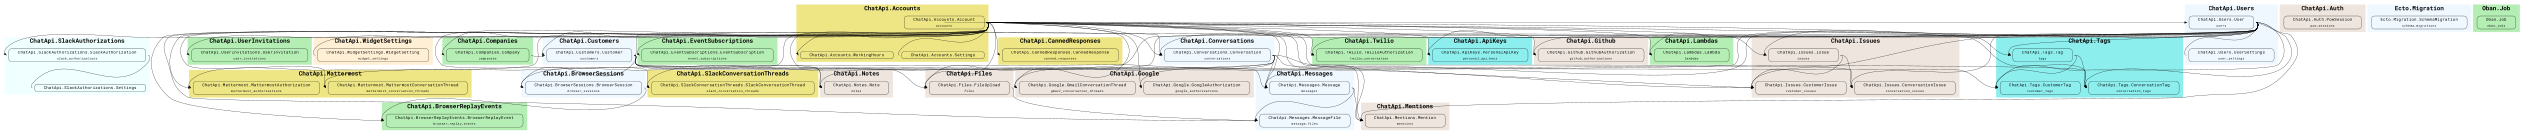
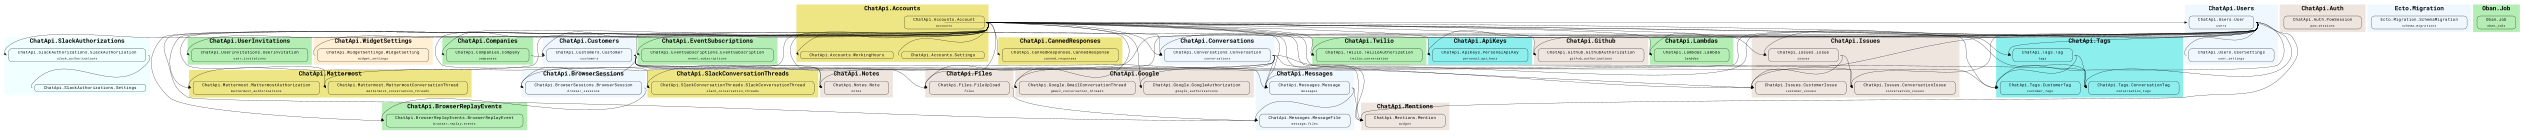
edge "ChatApi.Accounts.Account" -> "ChatApi.Tags.CustomerTag": added
node "ChatApi.Mentions.Mention": text "mentions" -> "widget"
